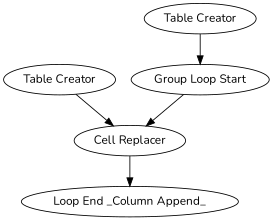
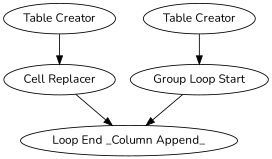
edge "Group Loop Start" -> "Cell Replacer": now "Group Loop Start" -> "Loop End _Column Append_"
